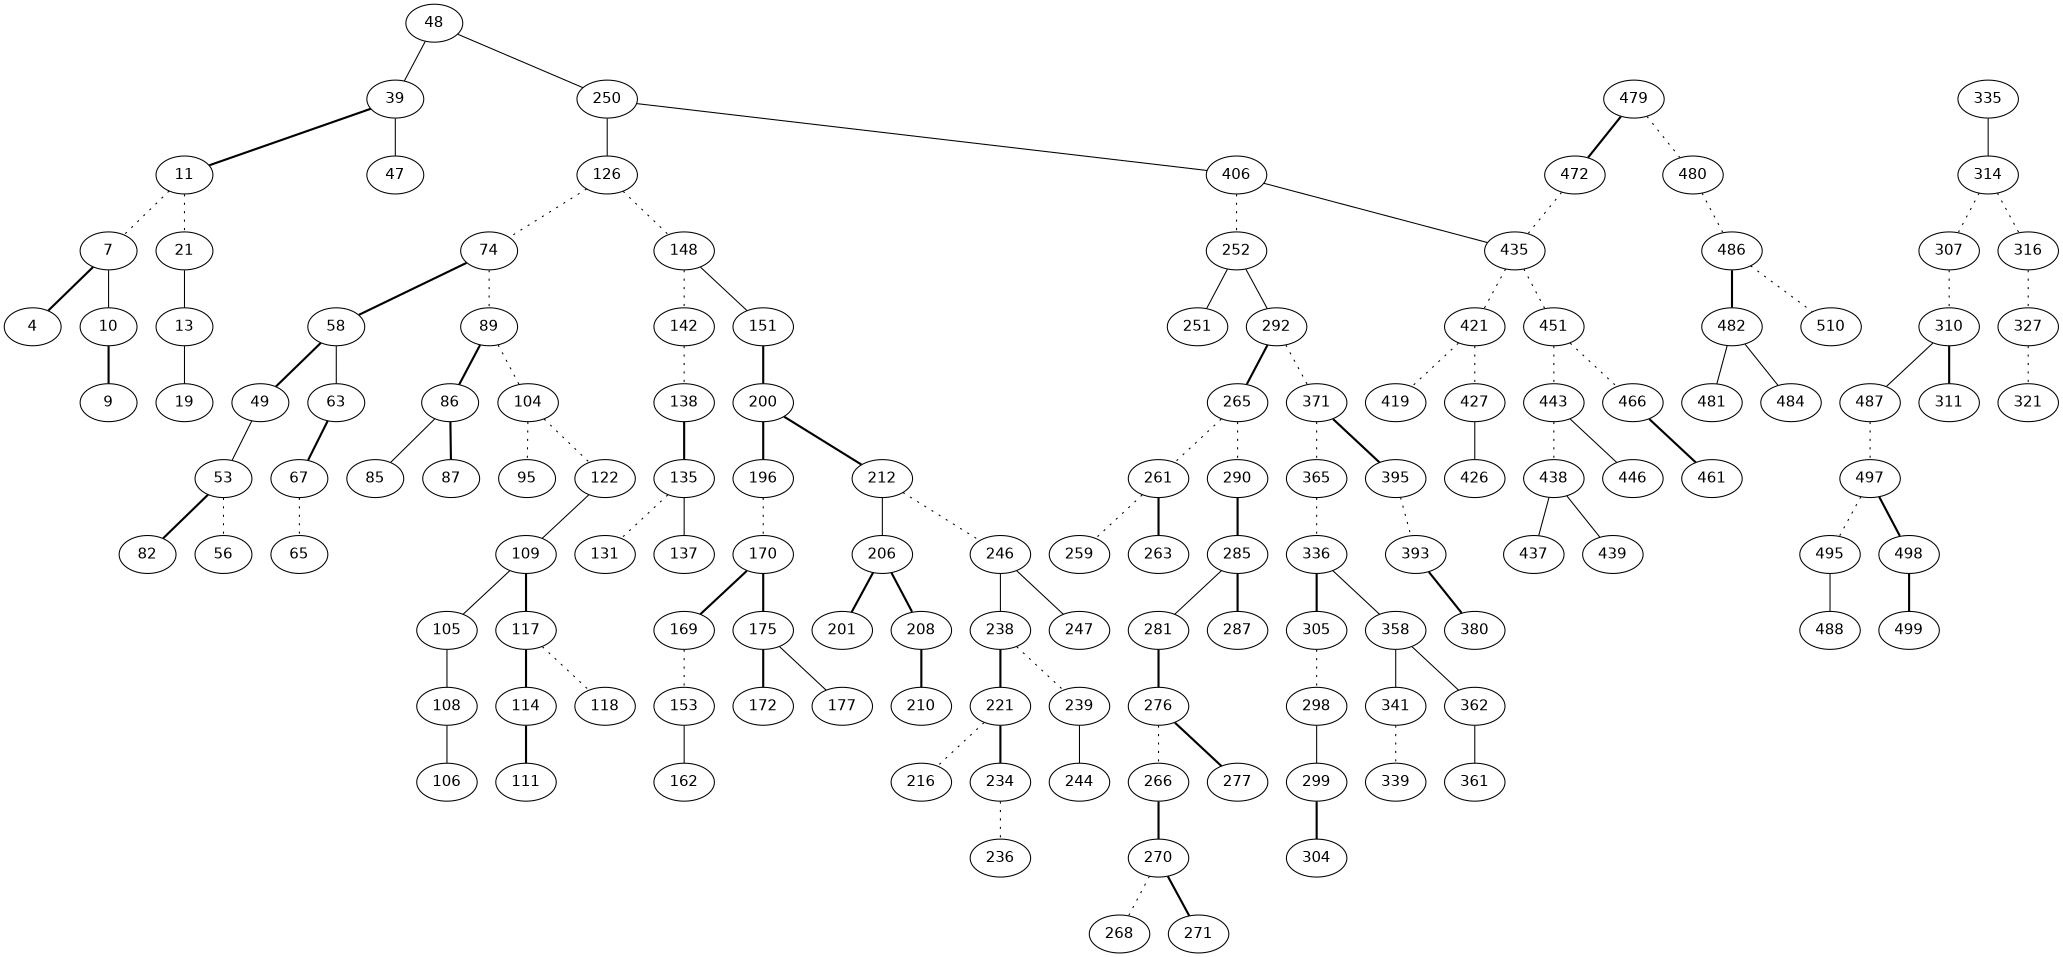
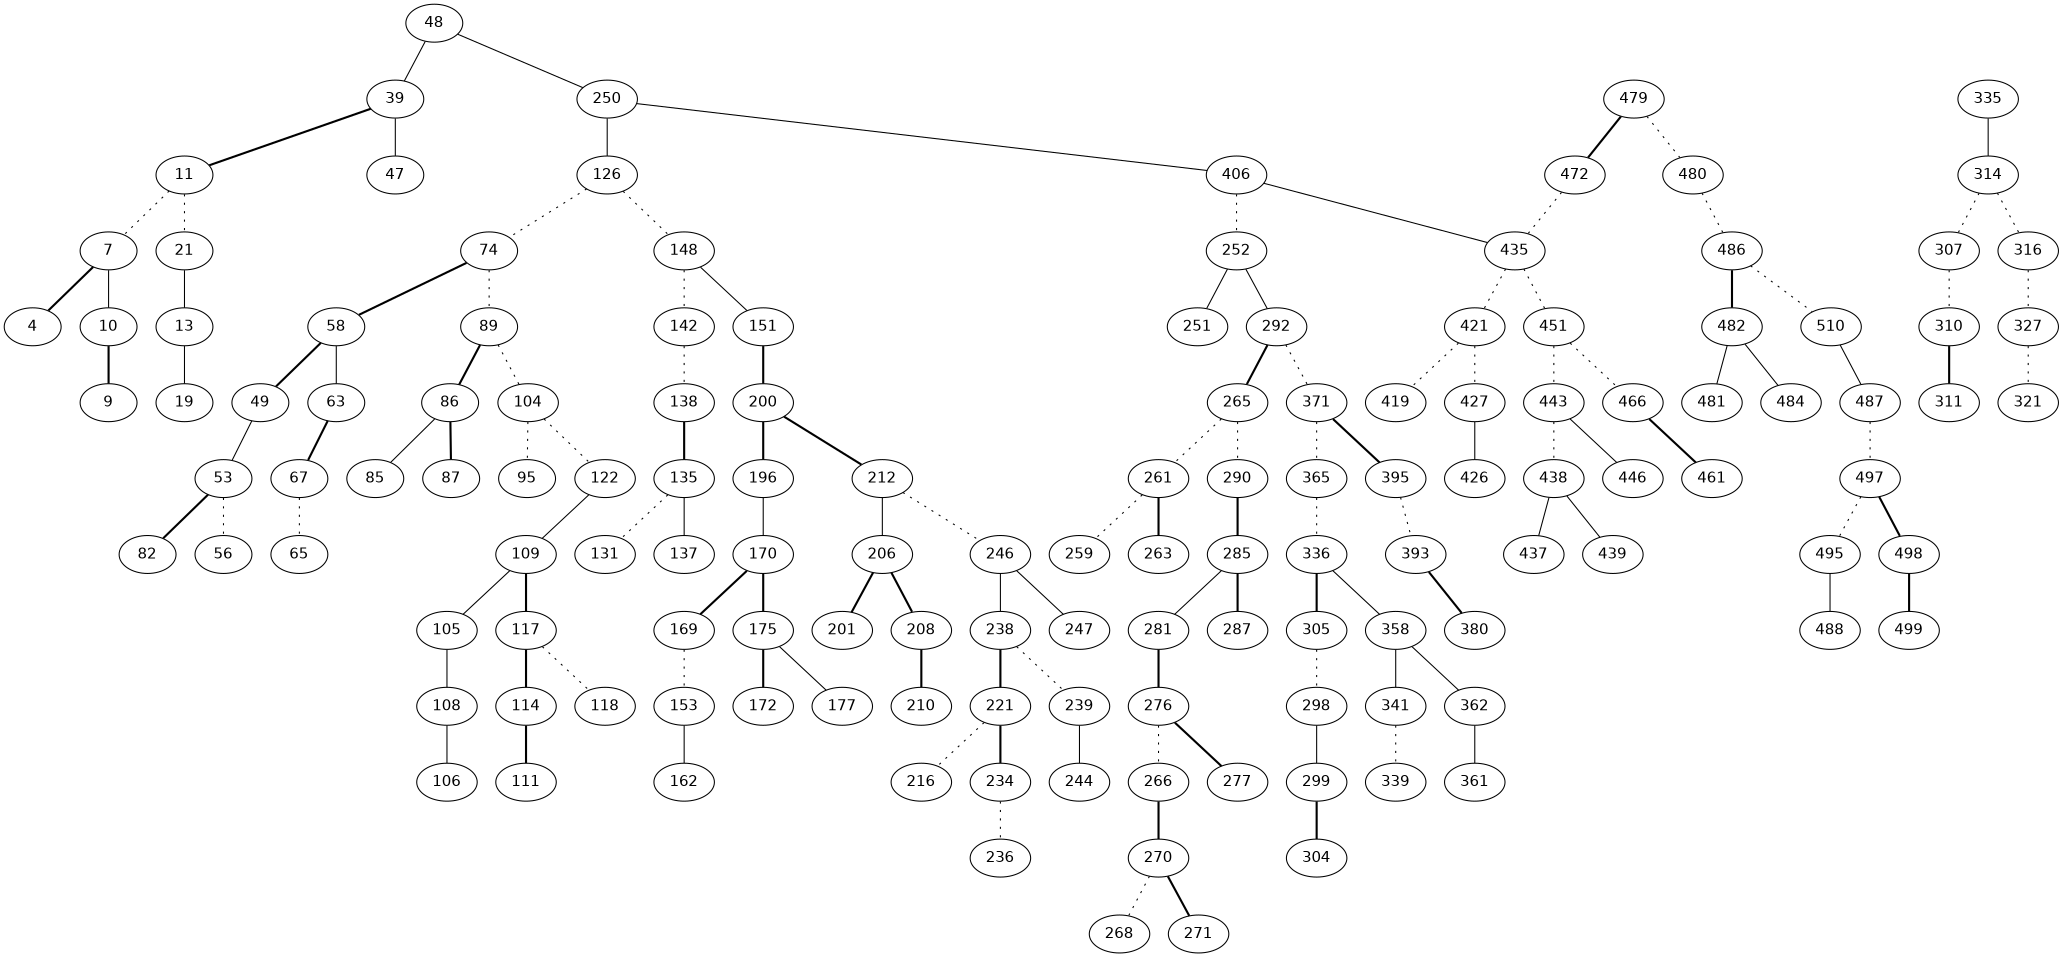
edge "310" -- "487": now "510" -- "487"
edge "196" -- "170": style dotted -> solid
